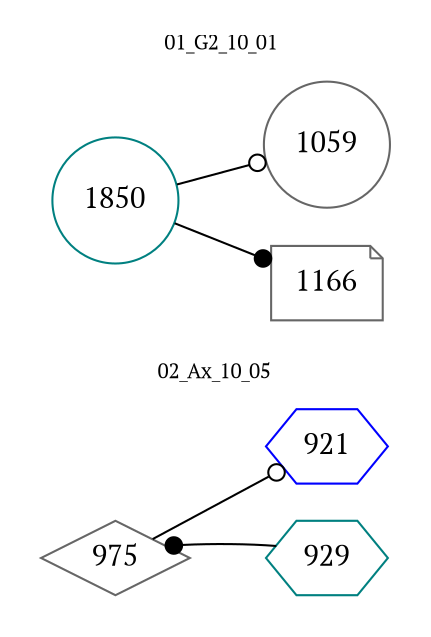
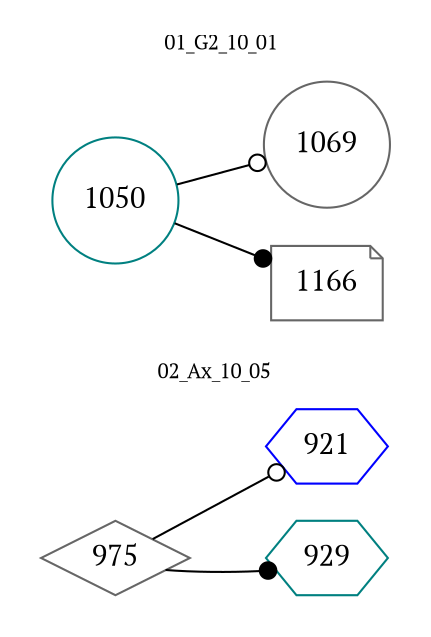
node "1059": label "1059" -> "1069"
node "1850": label "1850" -> "1050"
edge "929" -> "975": reversed
